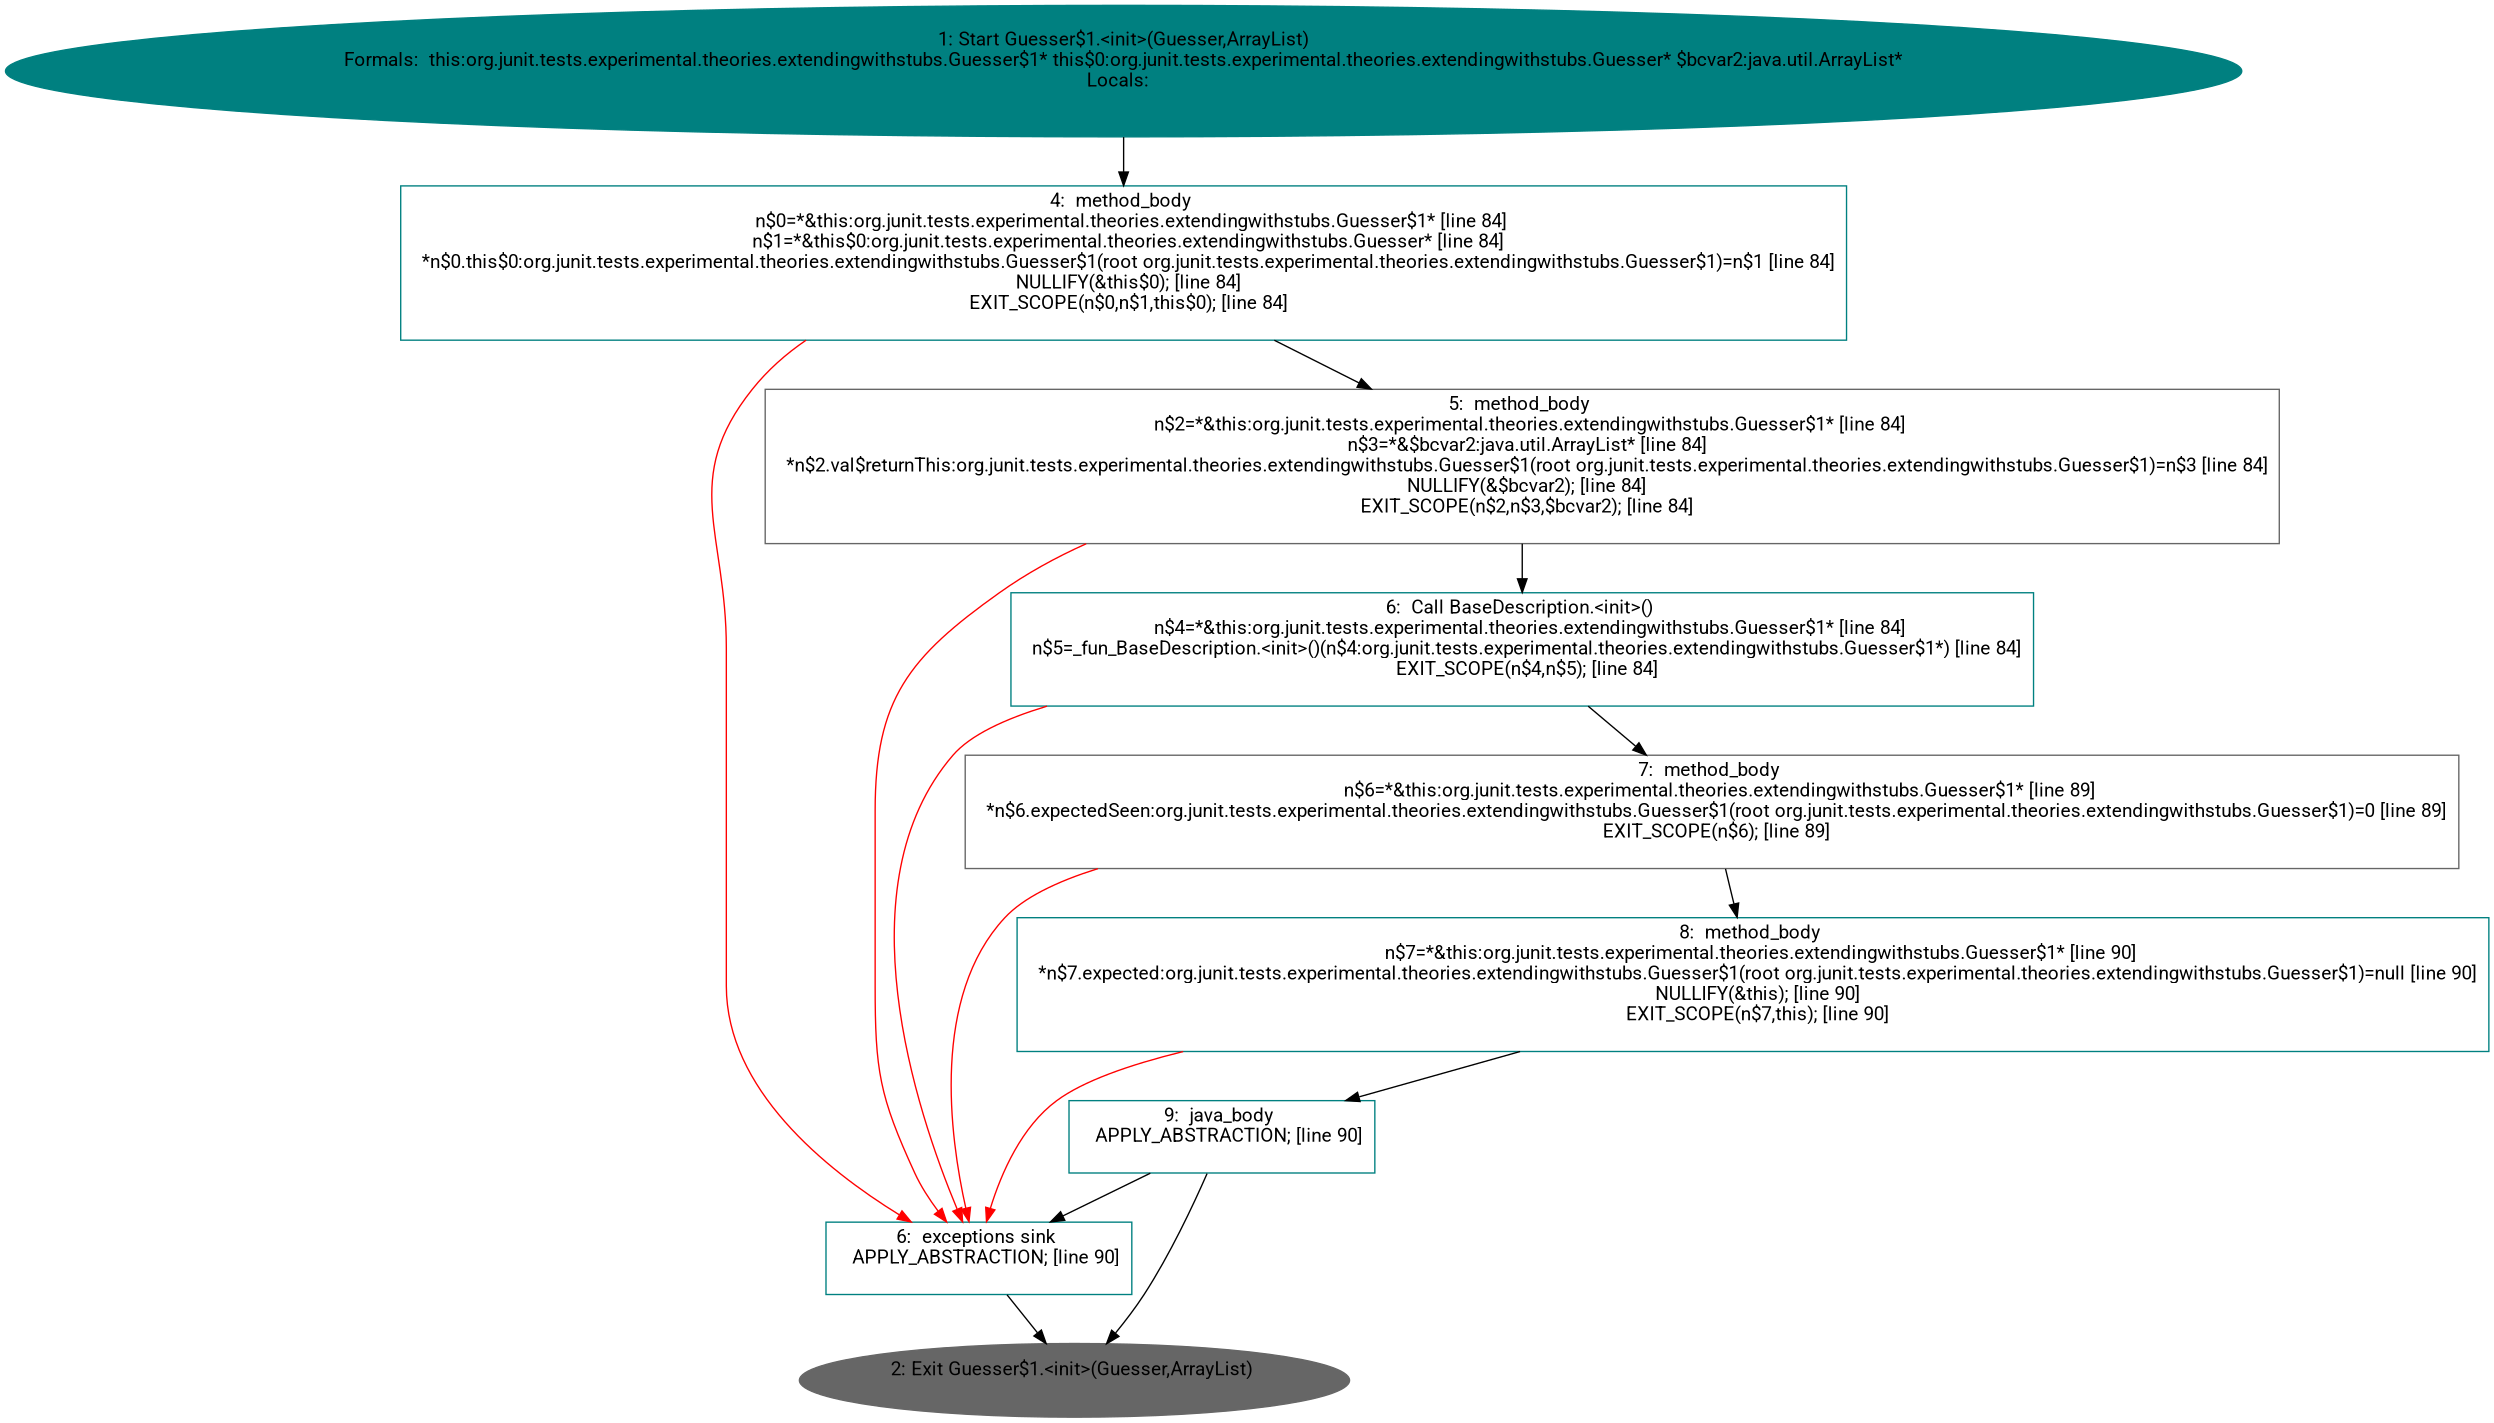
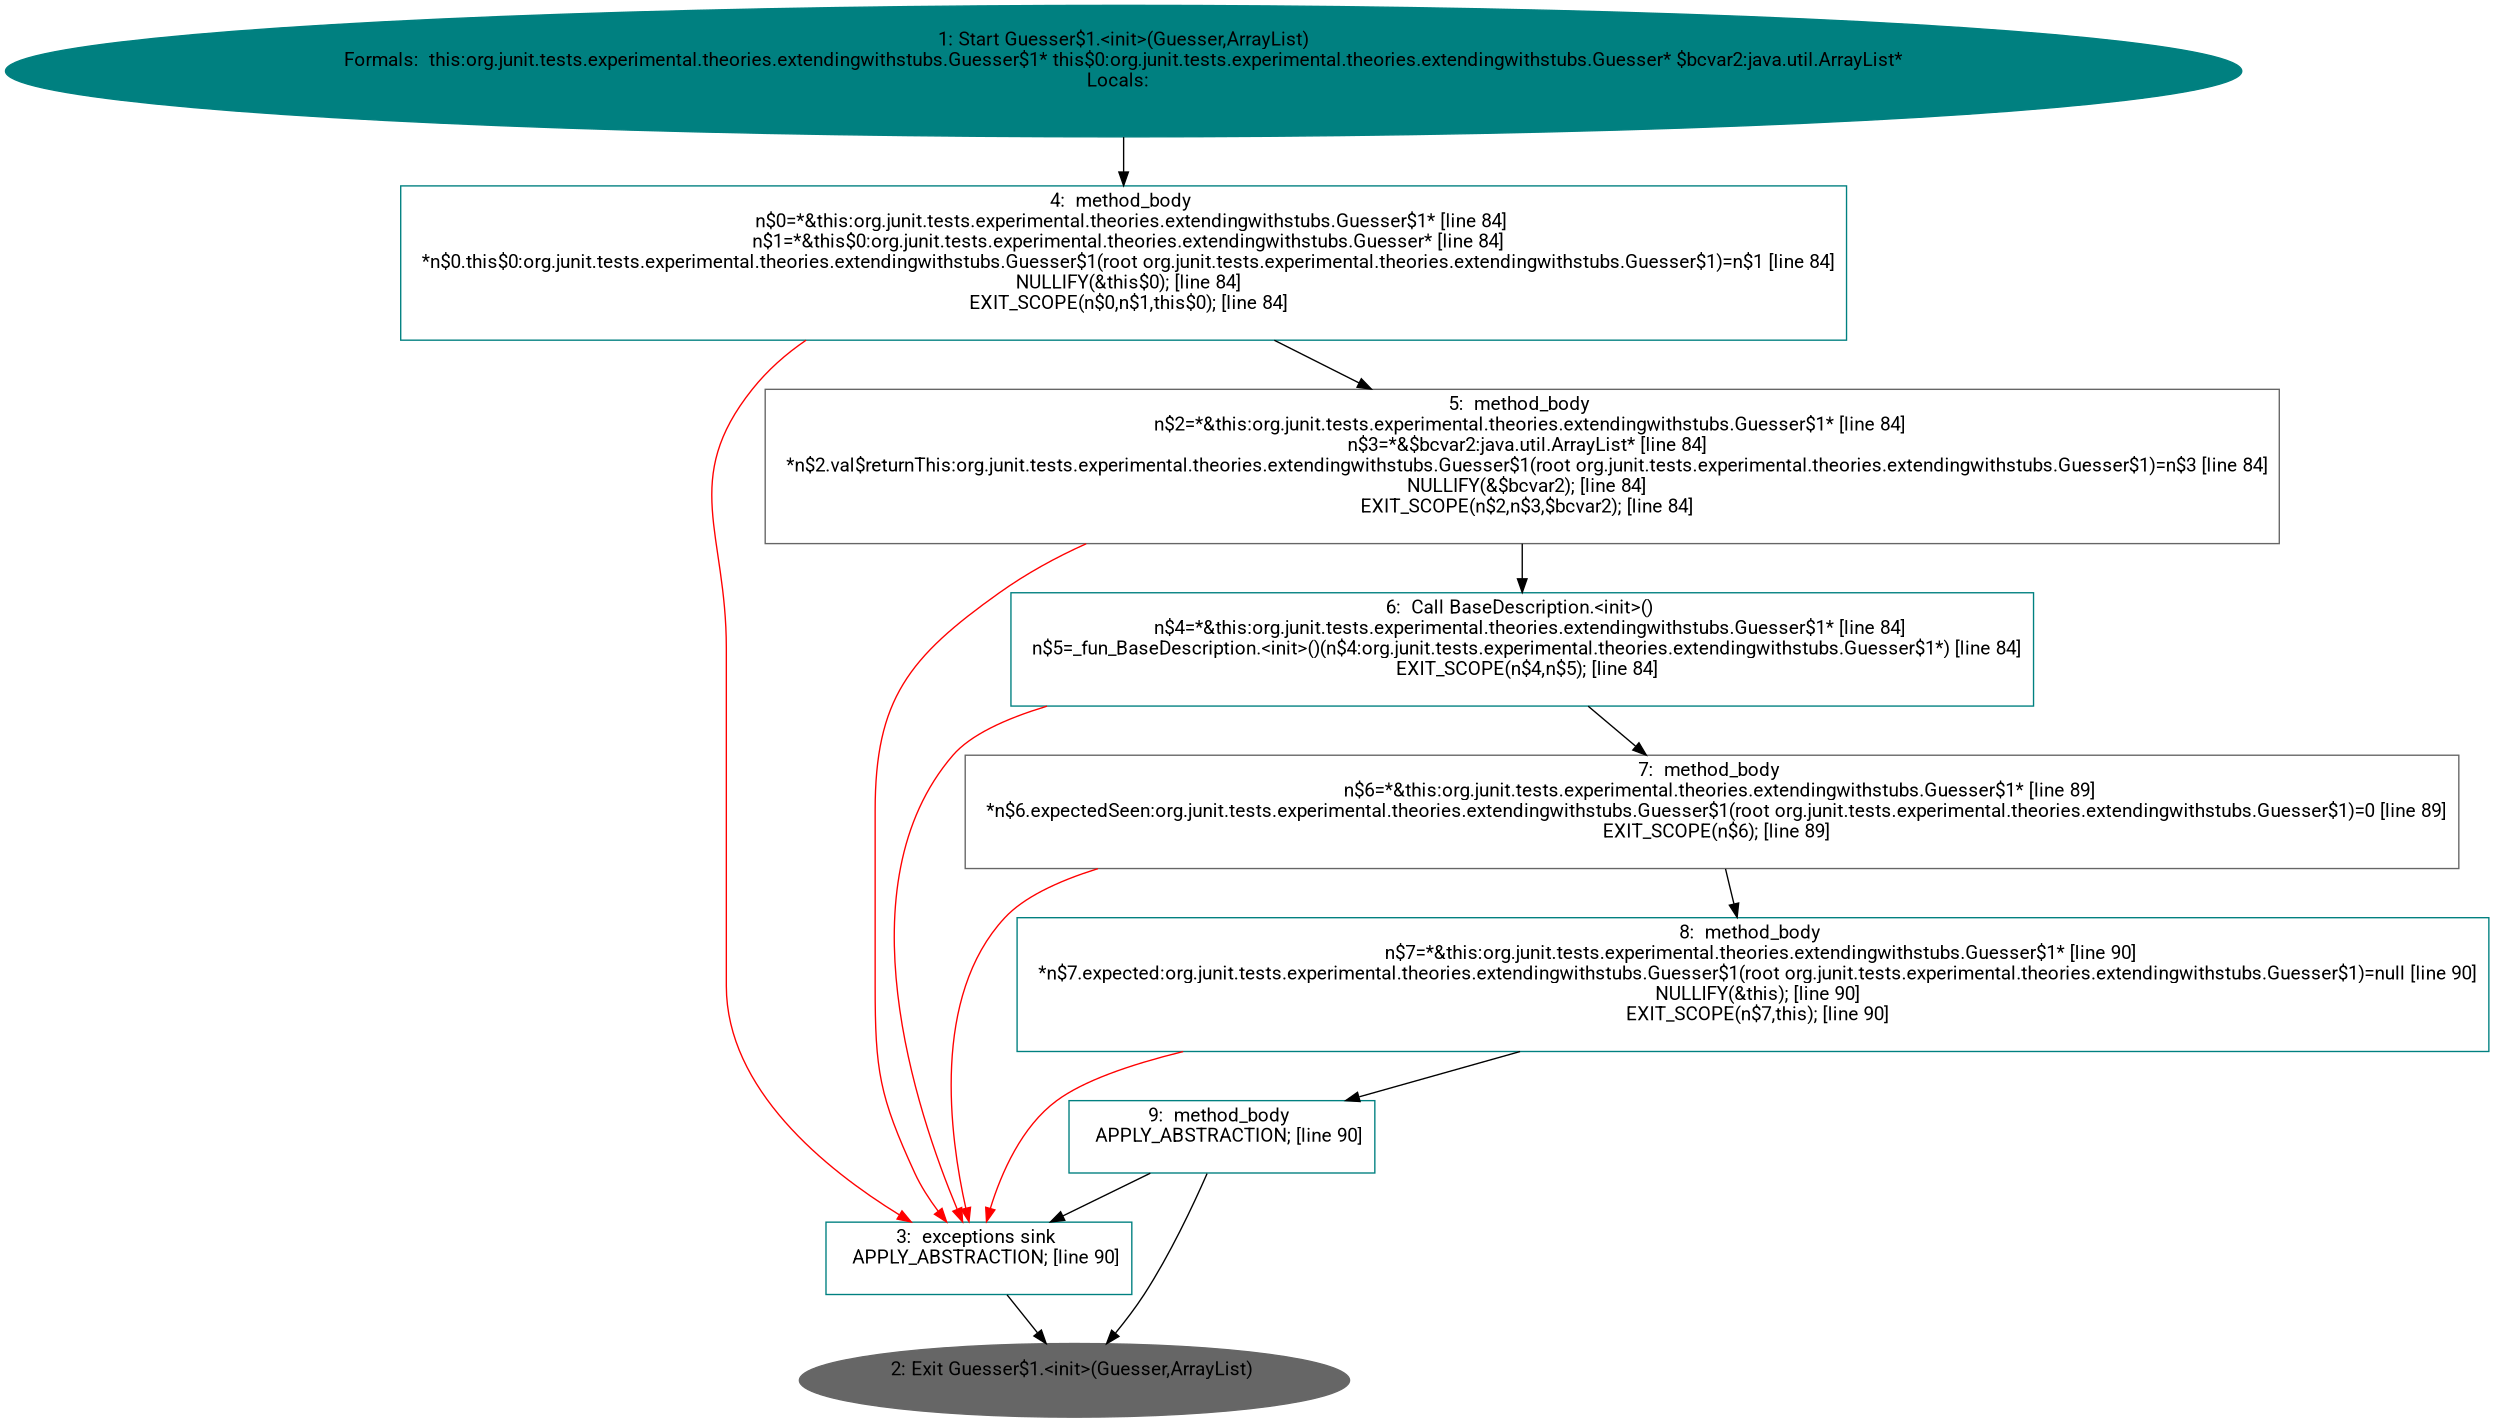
node "9:  java_body APPLY_ABSTRACTION; [line 90]": label "9:  java_body APPLY_ABSTRACTION; [line 90]" -> "9:  method_body APPLY_ABSTRACTION; [line 90]"
node "6:  exceptions sink APPLY_ABSTRACTION; [line 90]": label "6:  exceptions sink APPLY_ABSTRACTION; [line 90]" -> "3:  exceptions sink APPLY_ABSTRACTION; [line 90]"
